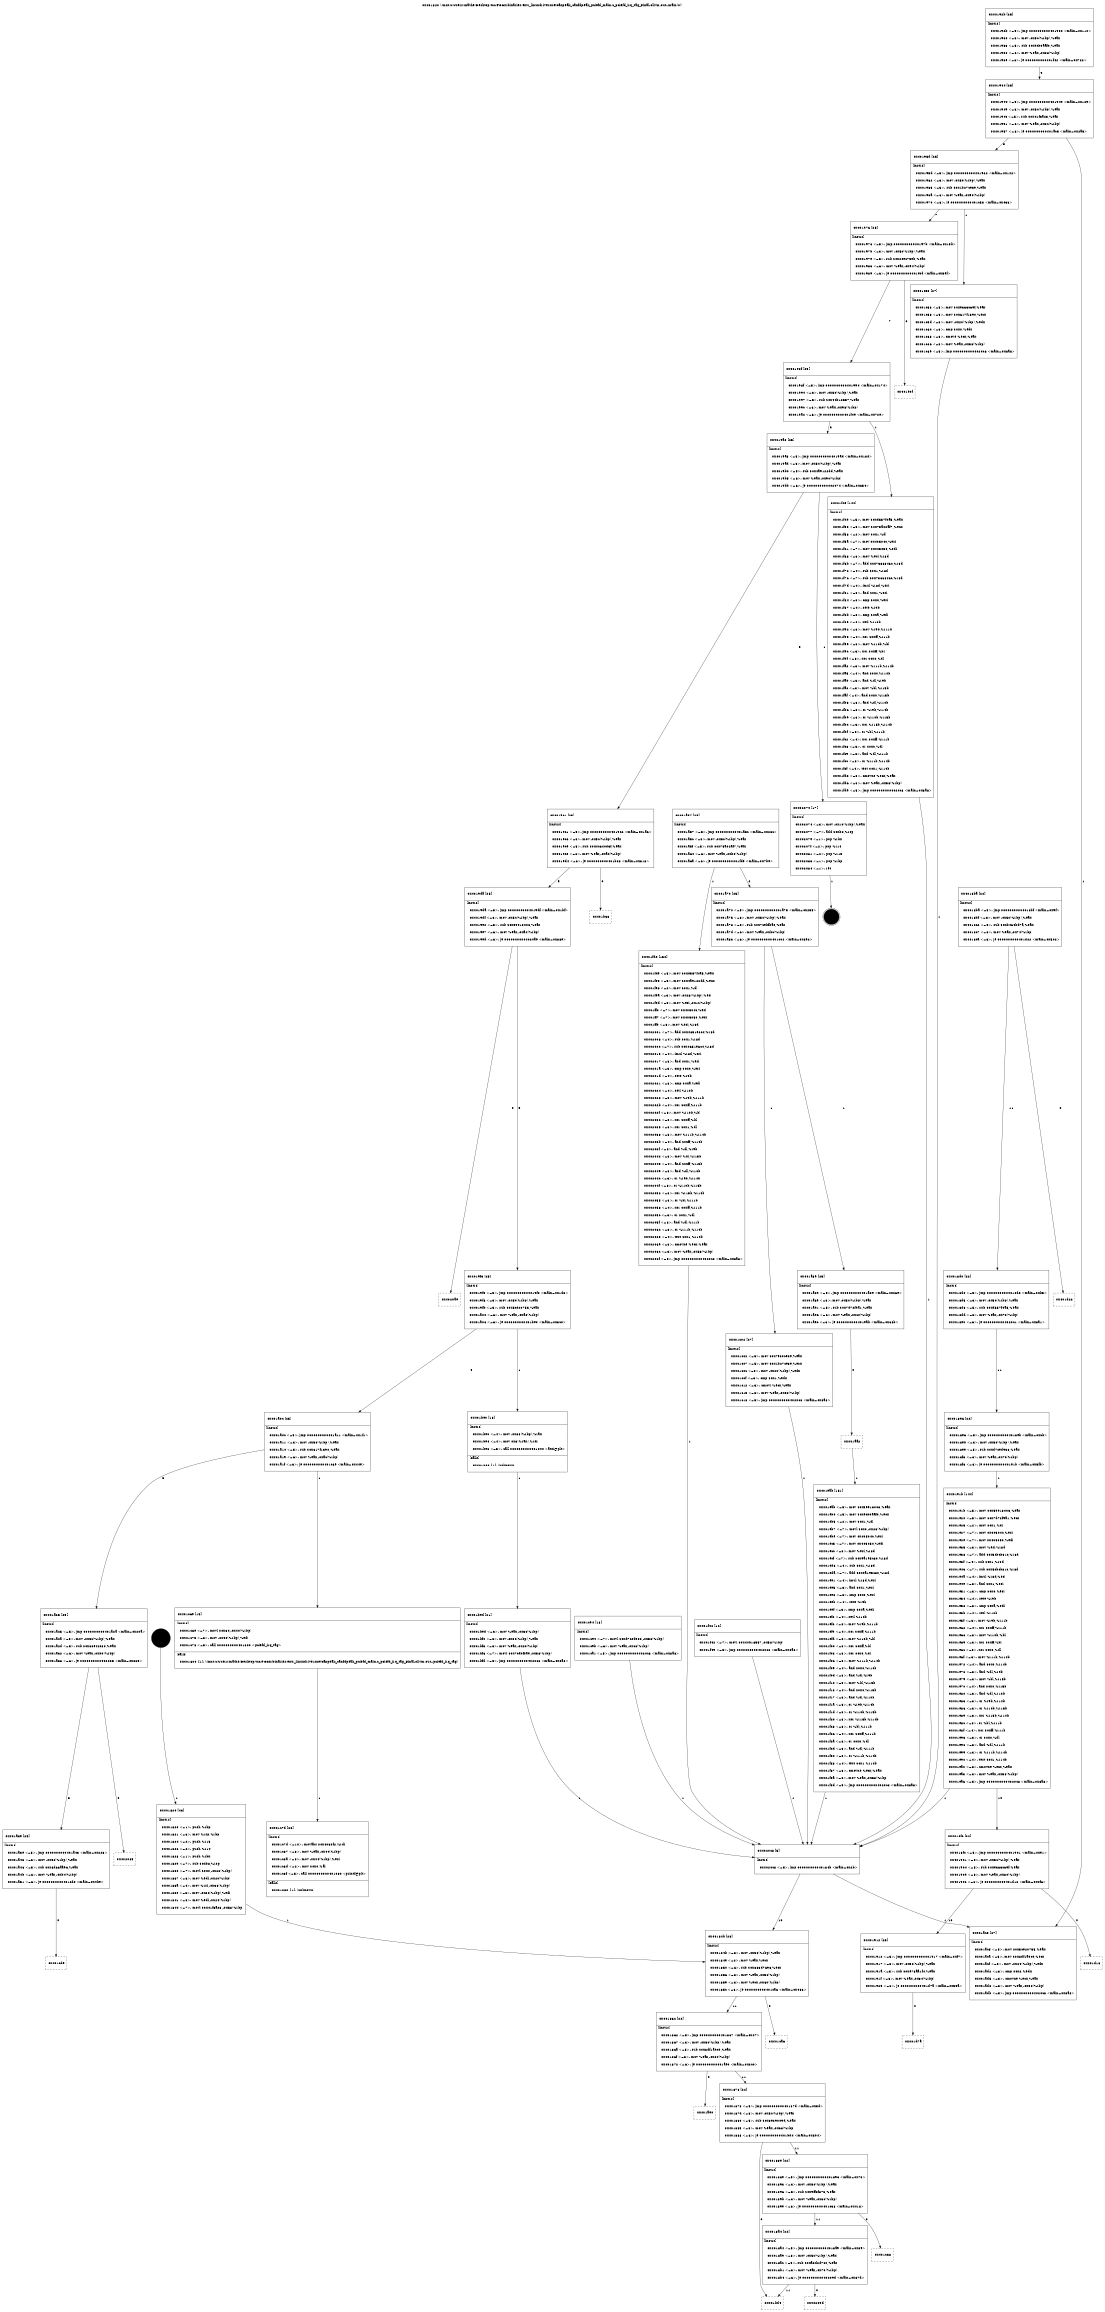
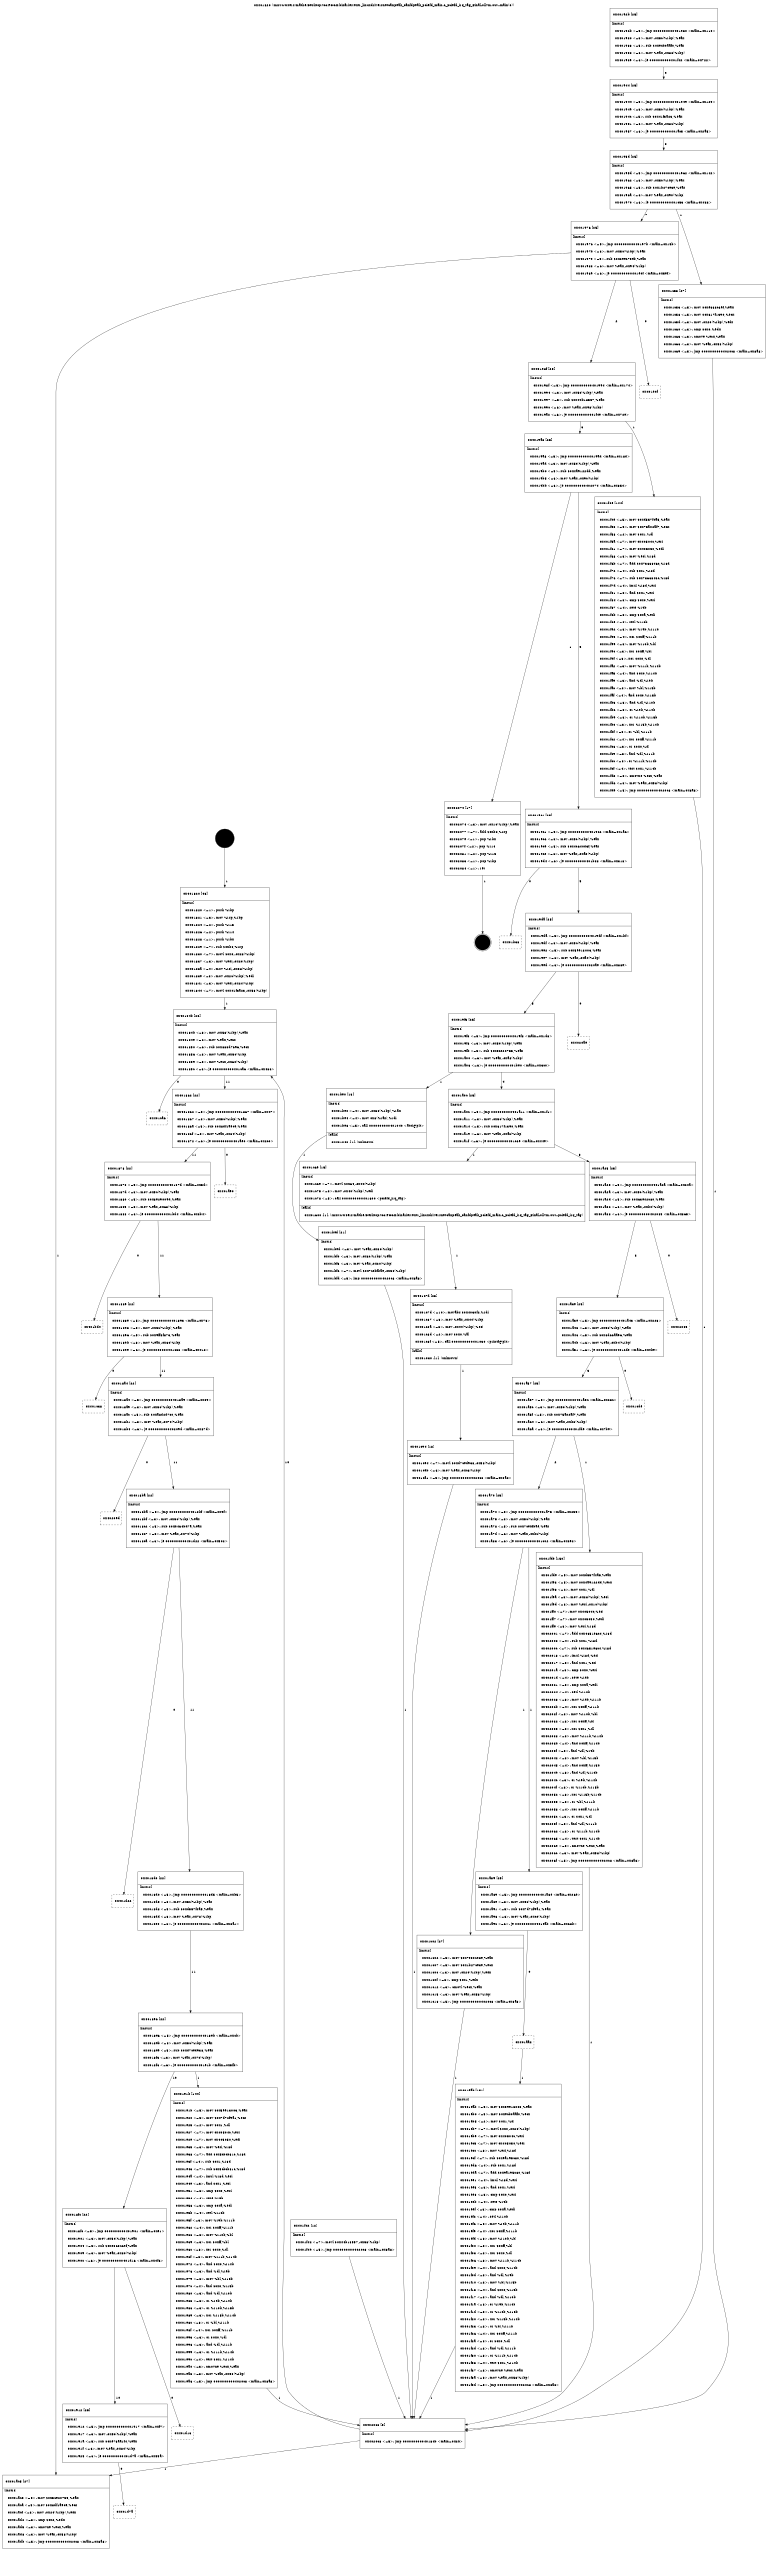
edge "0x401976 [25]" -> "0x40198f [25]": label " 7" -> " 2"
edge "0x401944 [25]" -> "0x401ac5 [27]": now "0x401976 [25]" -> "0x401ac5 [27]"
edge "0x401a3e [25]" -> "0x401a57 [25]": added, label "3"
edge "0x401c7d [23]" -> "0x401c94 [18]": added, label "1"
edge "0x401e1b [144]" -> "0x4018fc [22]": now "0x4018e6 [22]" -> "0x4018fc [22]"
edge "0x4018a4 [22]" -> "0x401bd4": now "0x4018a4 [22]" -> "0x4018ba [22]"
